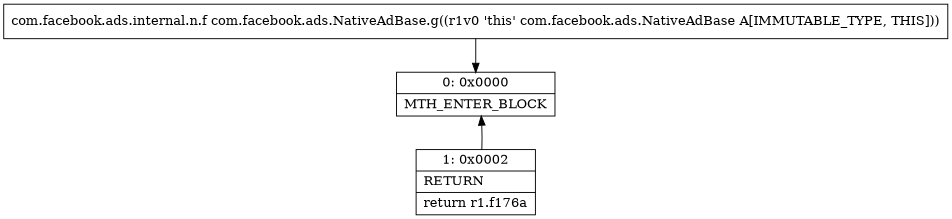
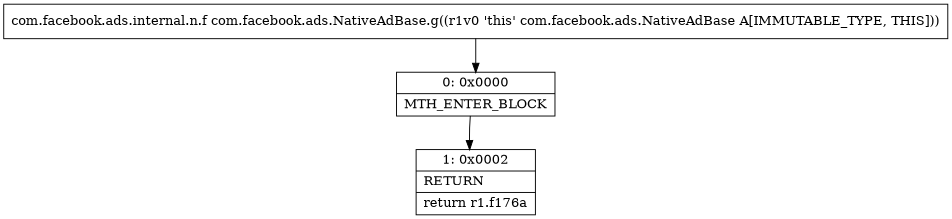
edge "1: 0x0002" -> "0: 0x0000": reversed
